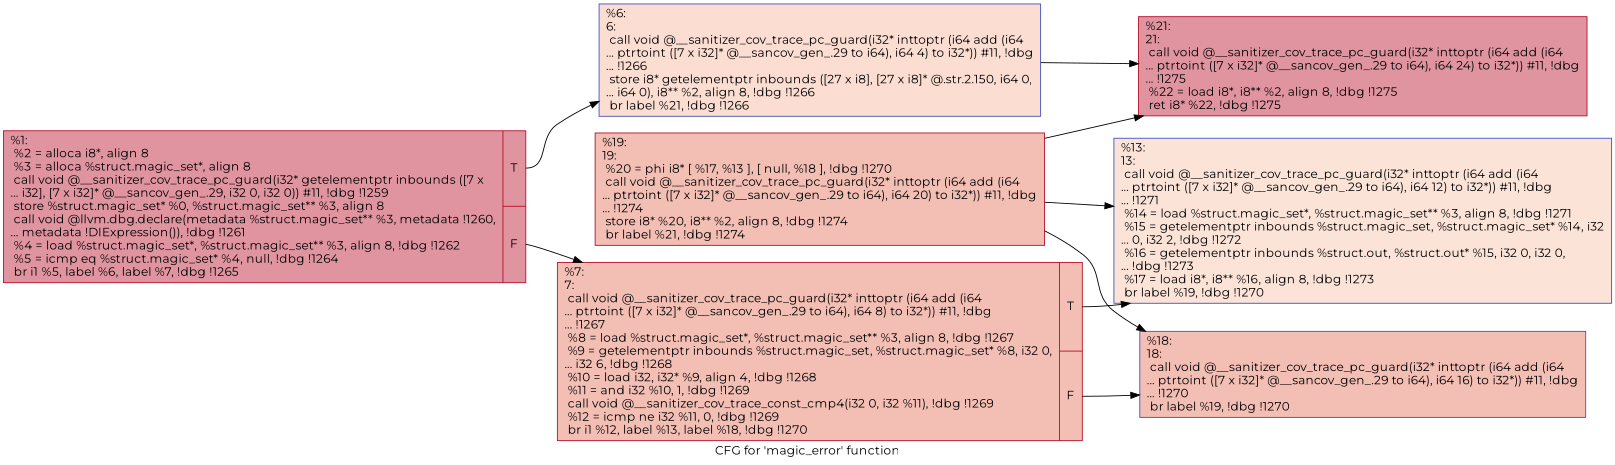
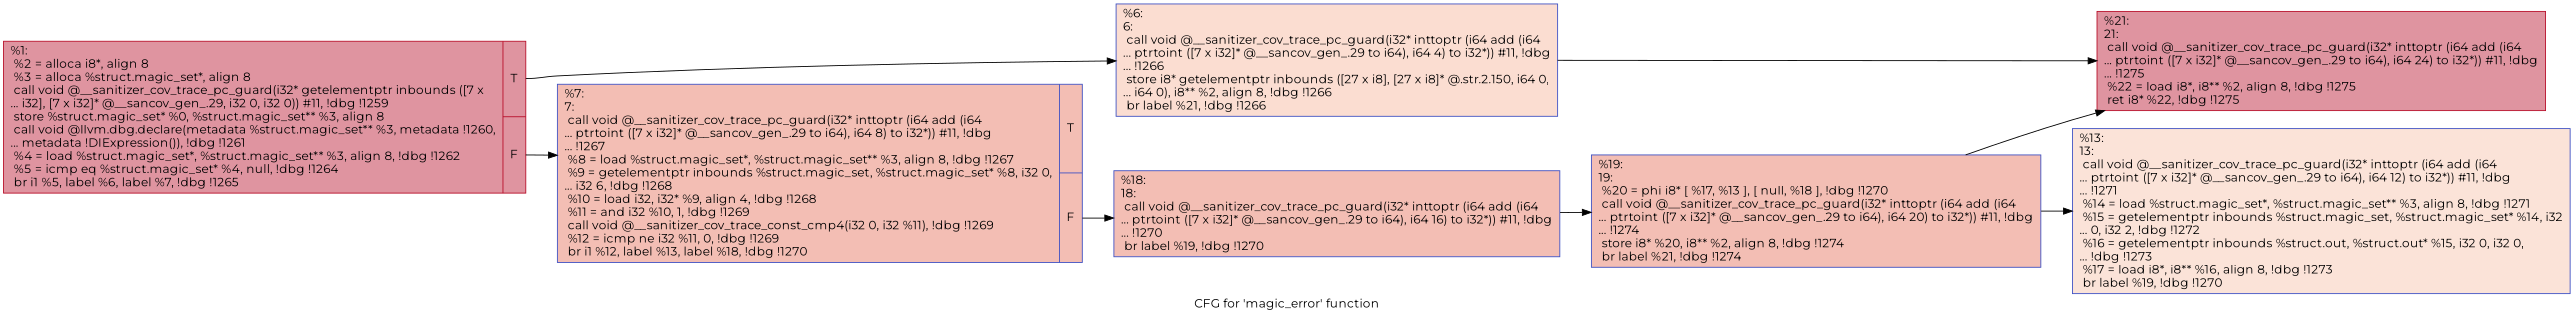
node "%19:": color #b70d28ff -> #3d50c3ff
edge "%19:" -> "%18:": reversed
edge "%7:" -> "%13:": removed
node "%7:": color #b70d28ff -> #3d50c3ff
